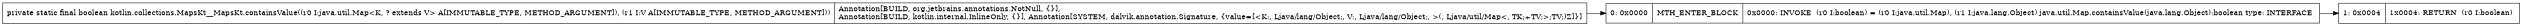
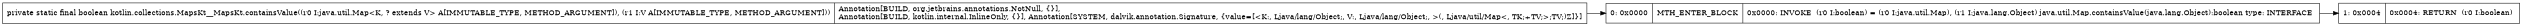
node "1: 0x0004": text "1x0004: RETURN  (r0 I:boolean)" -> "0x0004: RETURN  (r0 I:boolean)"
